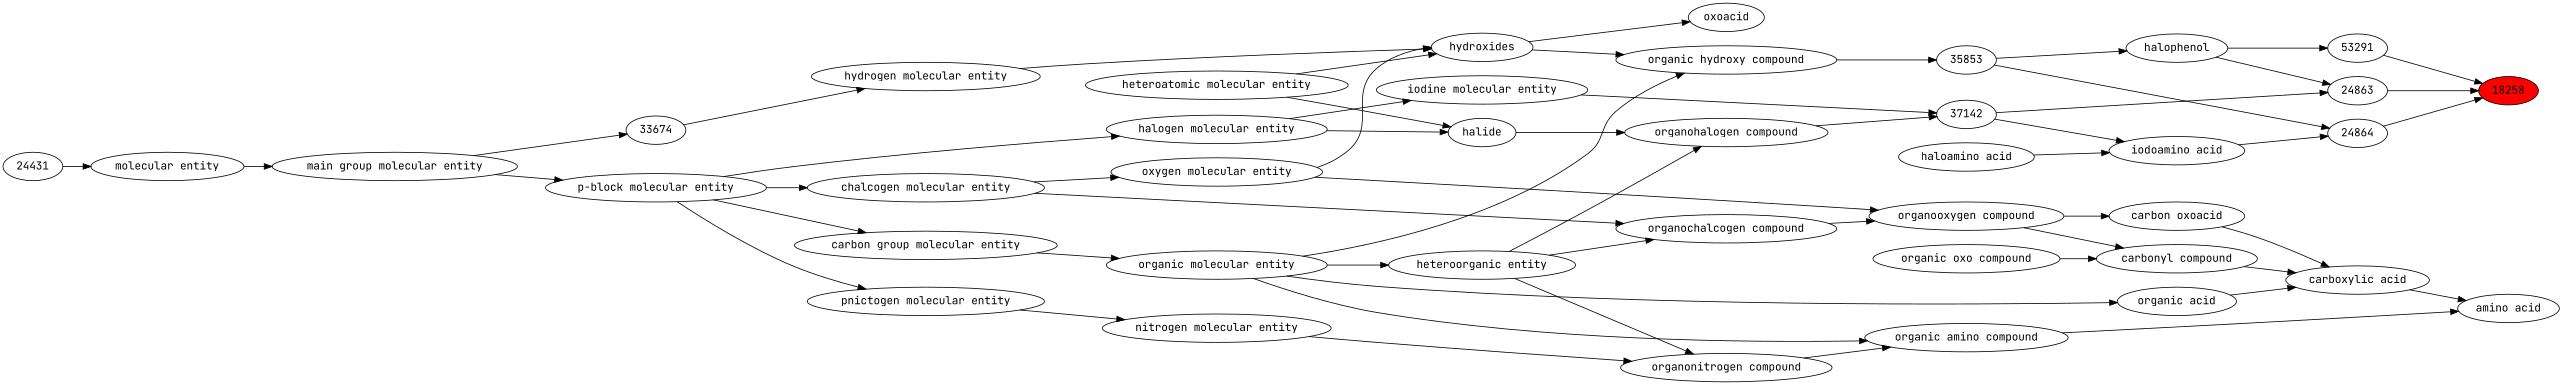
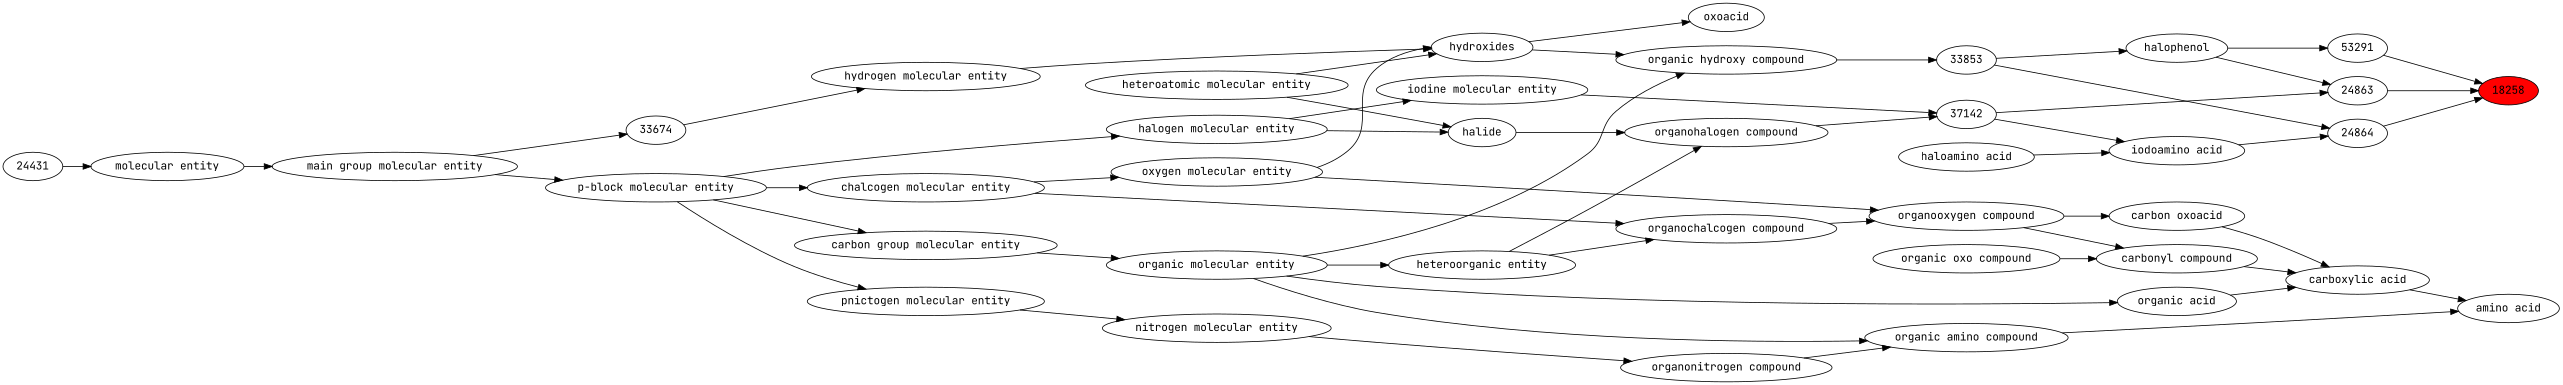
node "35853": label "35853" -> "33853"
edge "heteroorganic entity" -> "organonitrogen compound": removed
